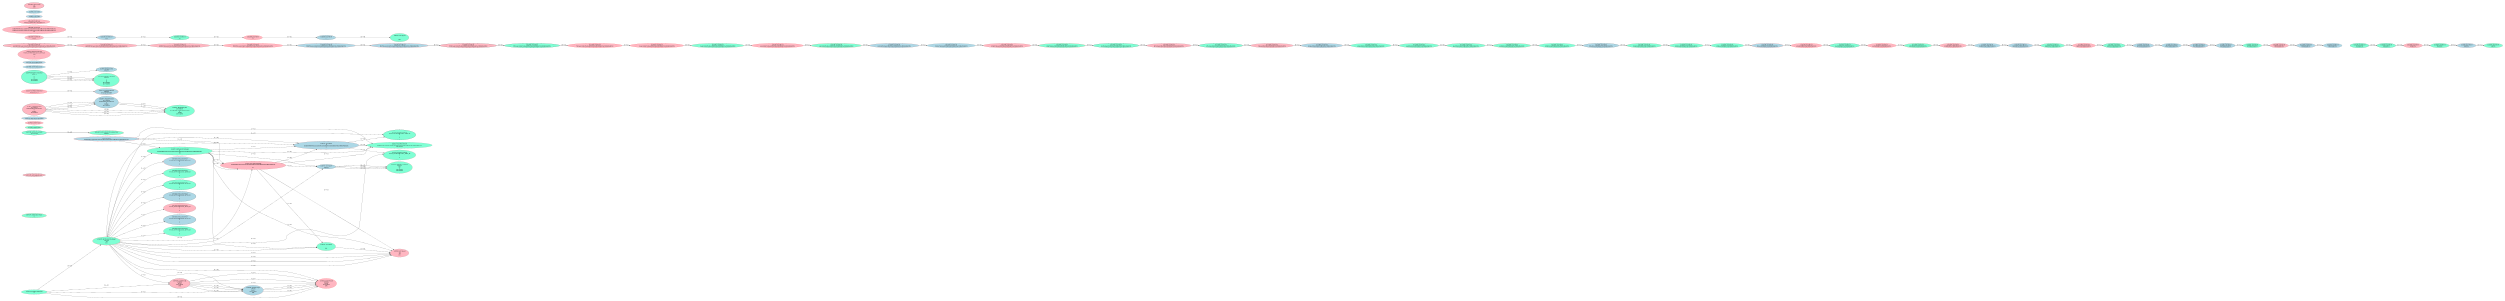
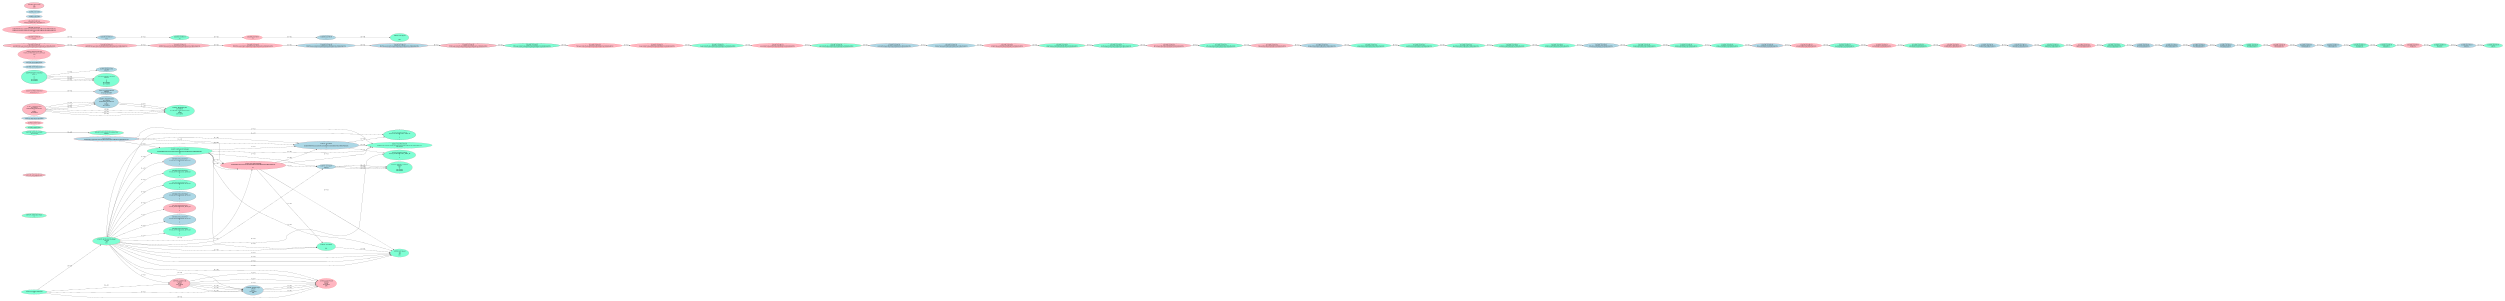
edge "4216300.CharNextA 880a90a8225c" -> "4216300.CharNextA 80a90a8225c": added, label "(0-->1)"
node "4217083.lstrcpynA .ZM .ZM 261": fillcolor lightpink -> aquamarine
